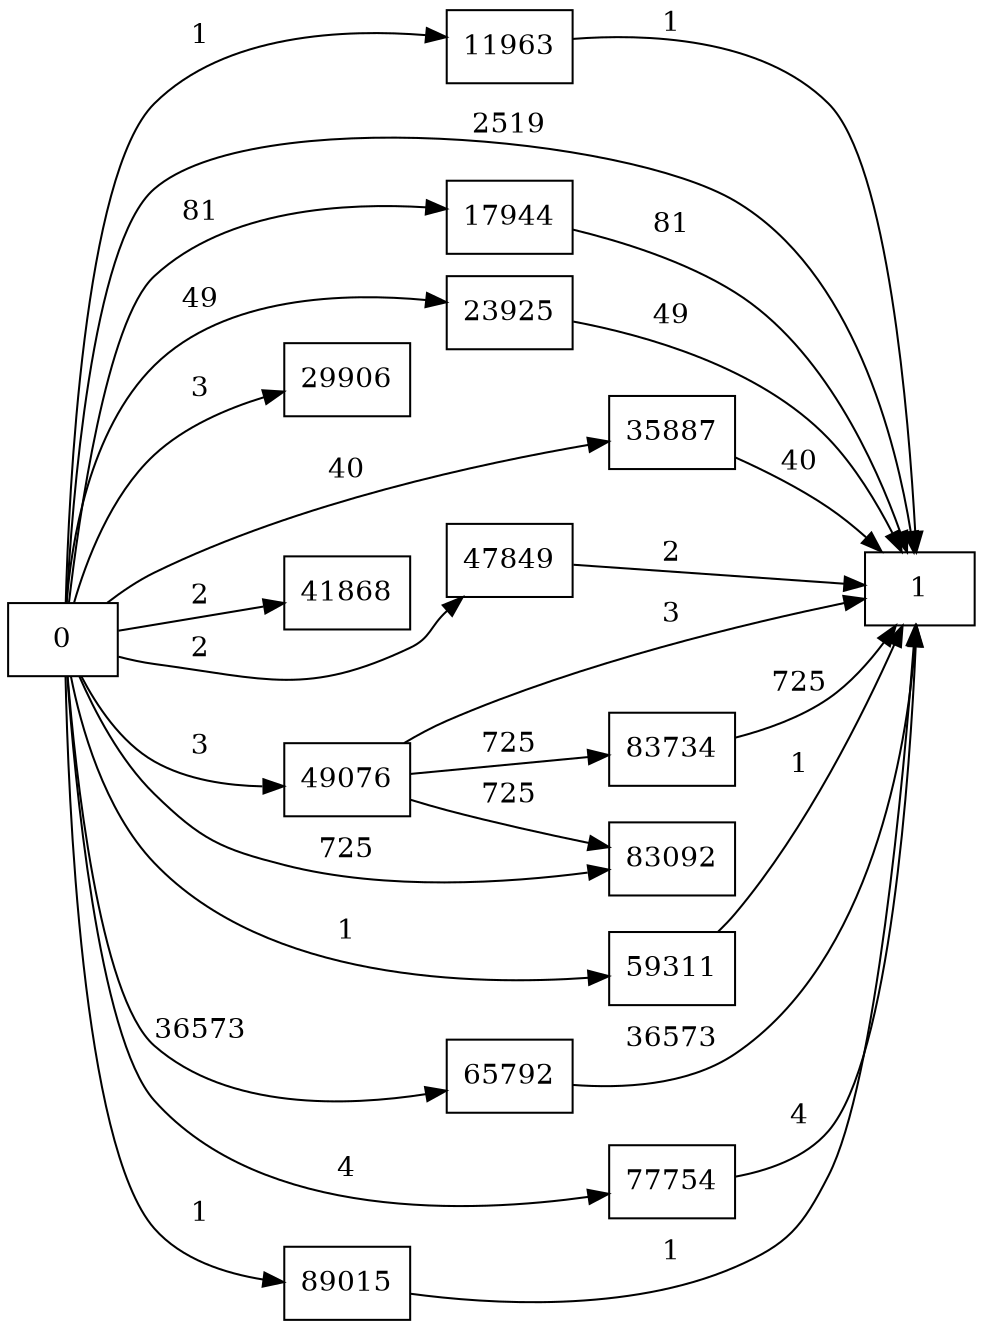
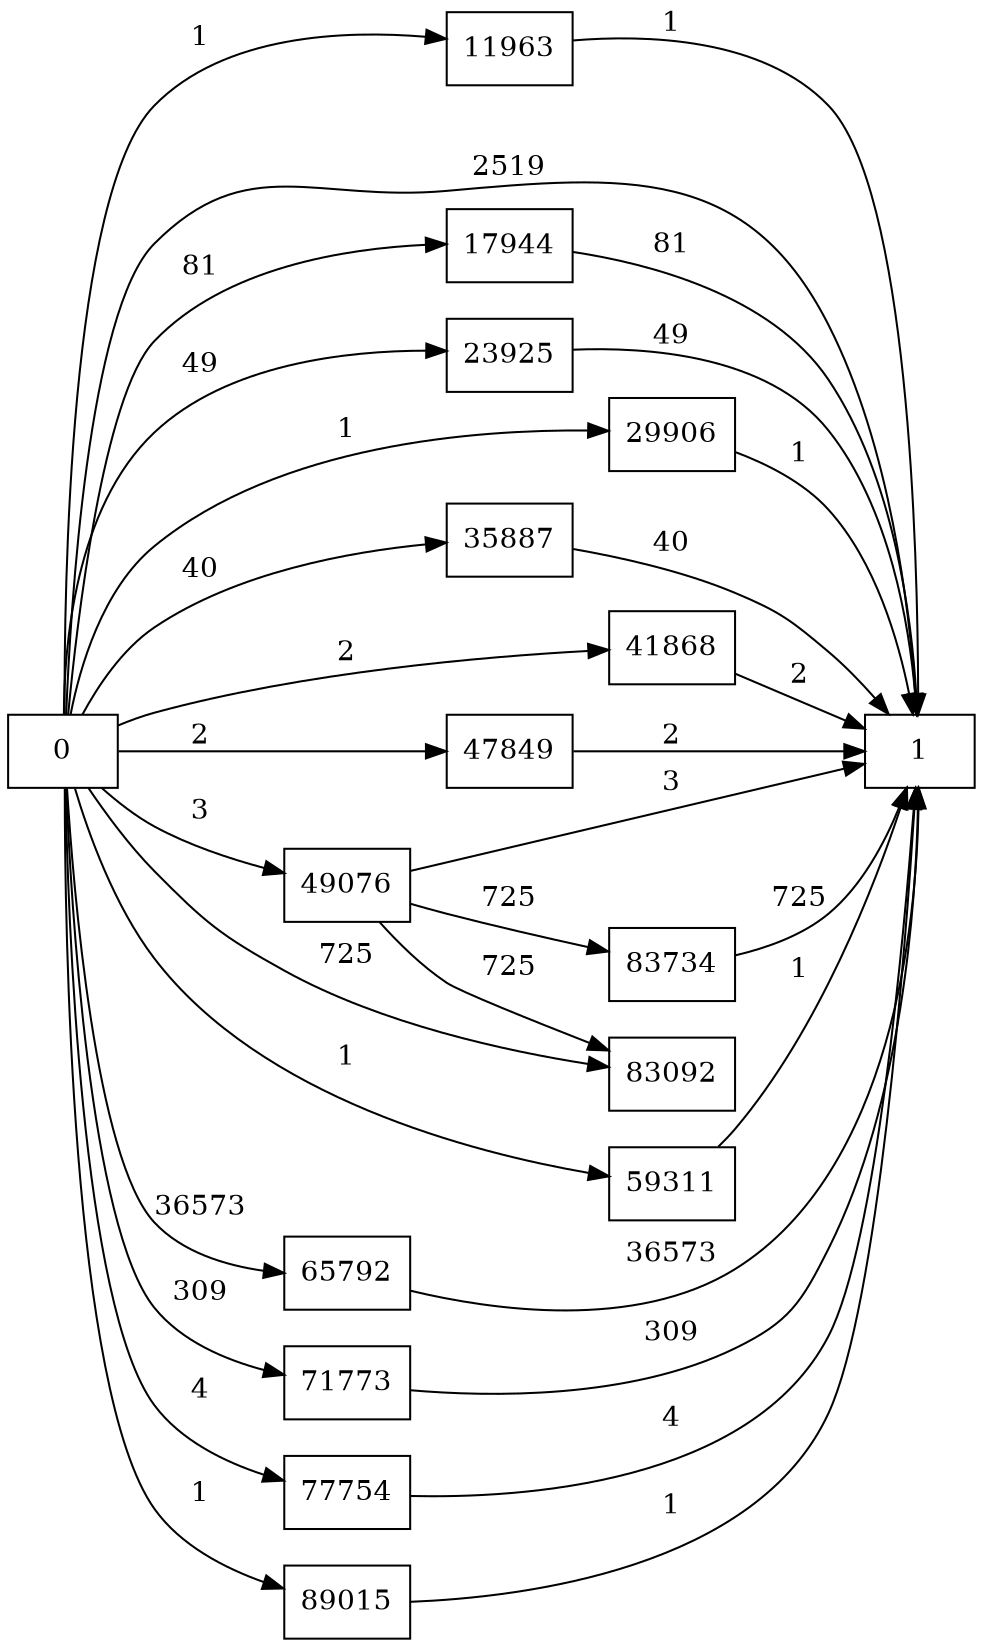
edge "0" -> "29906": label "3" -> "1"
edge "29906" -> "1": added, label "1"
edge "41868" -> "1": added, label "2"
node "71773": added
